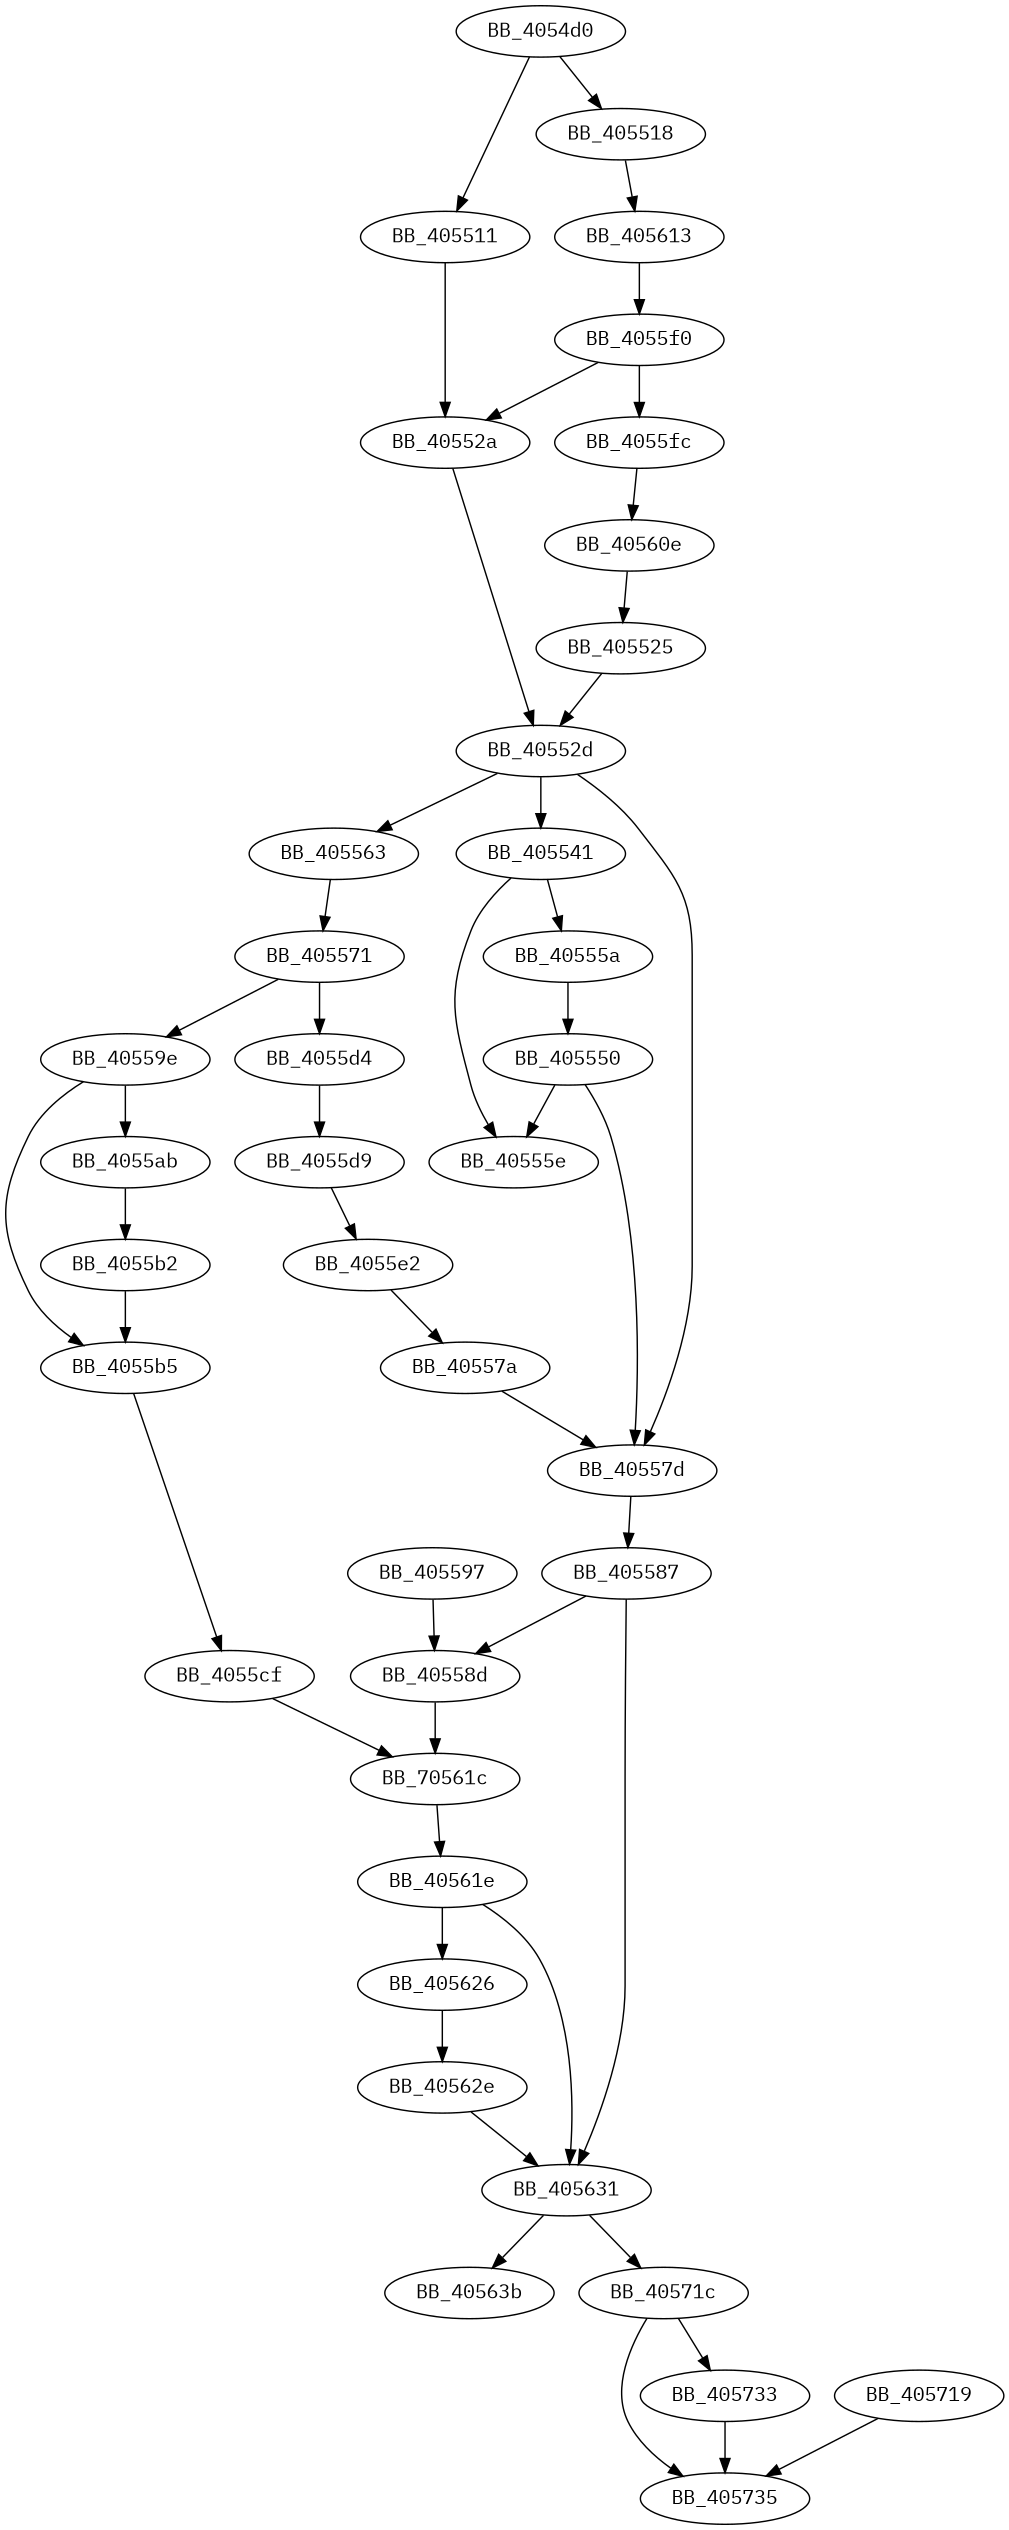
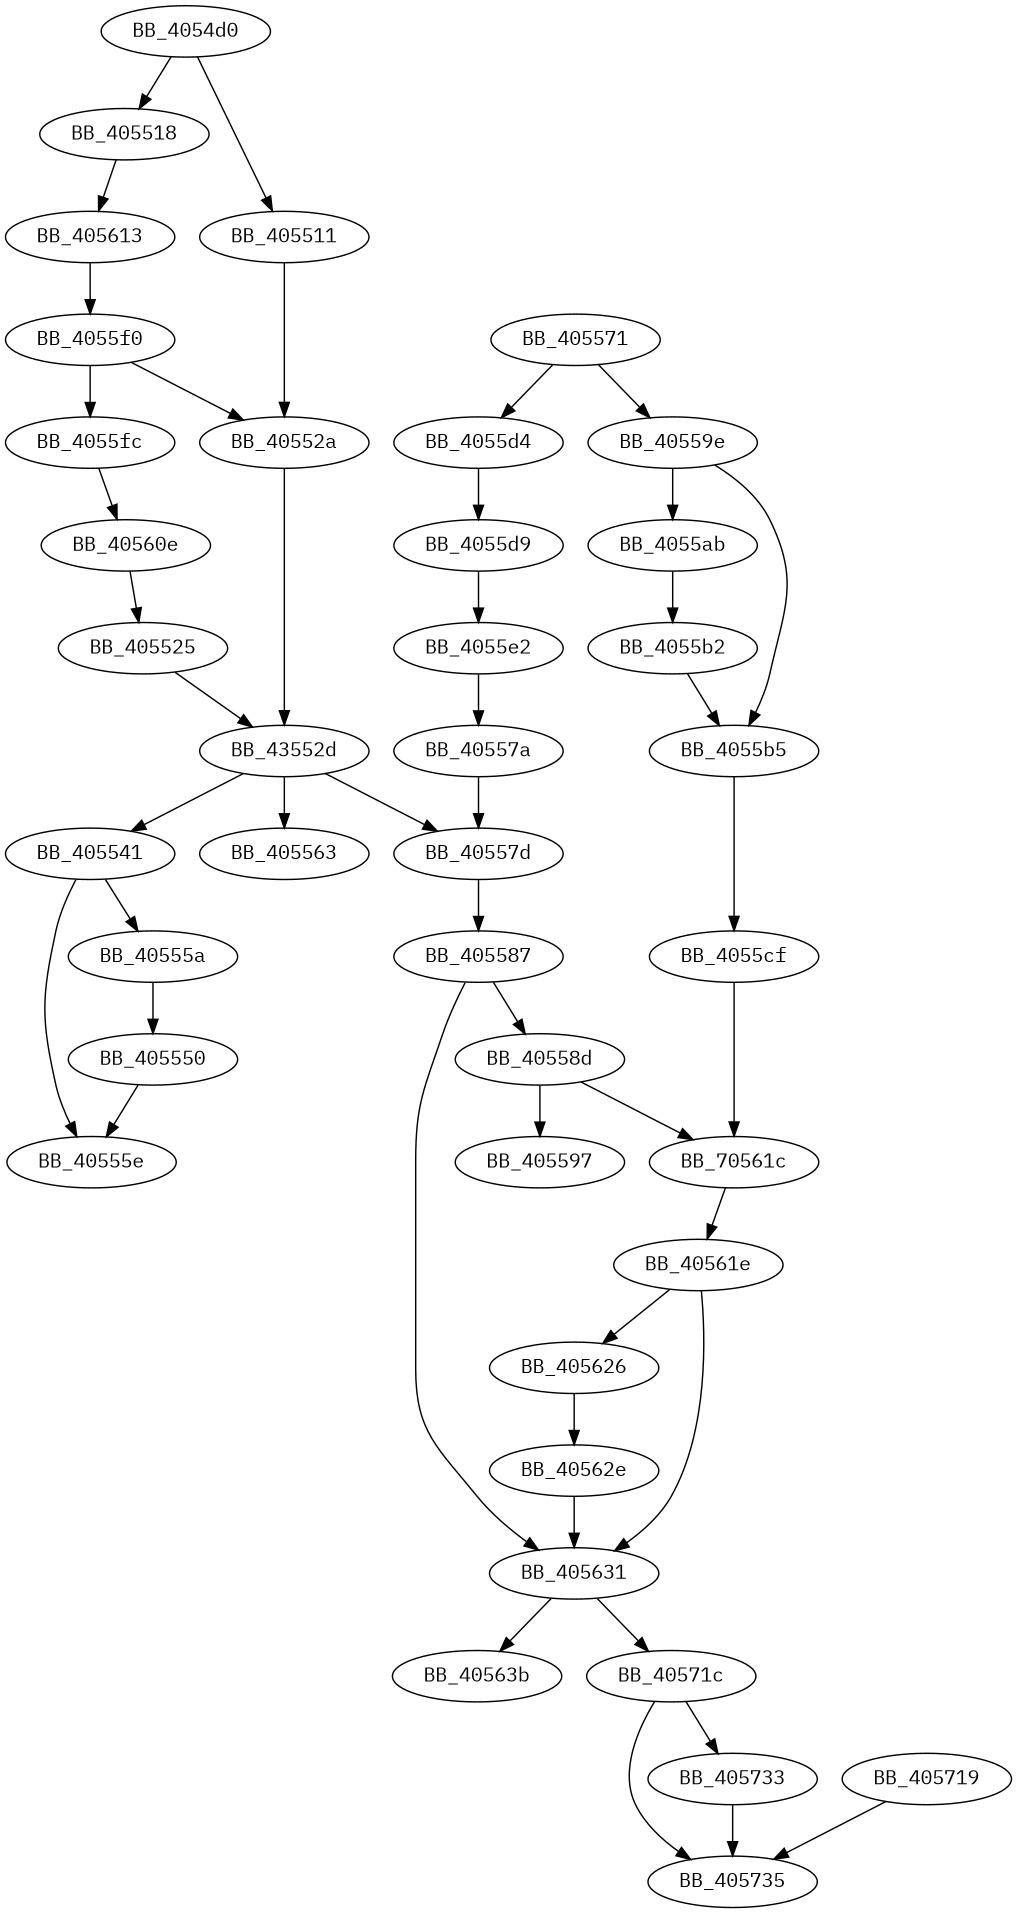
node "BB_40552d": label "BB_40552d" -> "BB_43552d"
edge "BB_405563" -> "BB_405571": removed
edge "BB_405550" -> "BB_40557d": removed
edge "BB_405597" -> "BB_40558d": reversed
